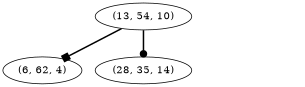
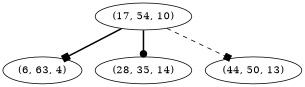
node "(13, 54, 10)": label "(13, 54, 10)" -> "(17, 54, 10)"
node "(6, 62, 4)": label "(6, 62, 4)" -> "(6, 63, 4)"
node "(44, 50, 13)": added
